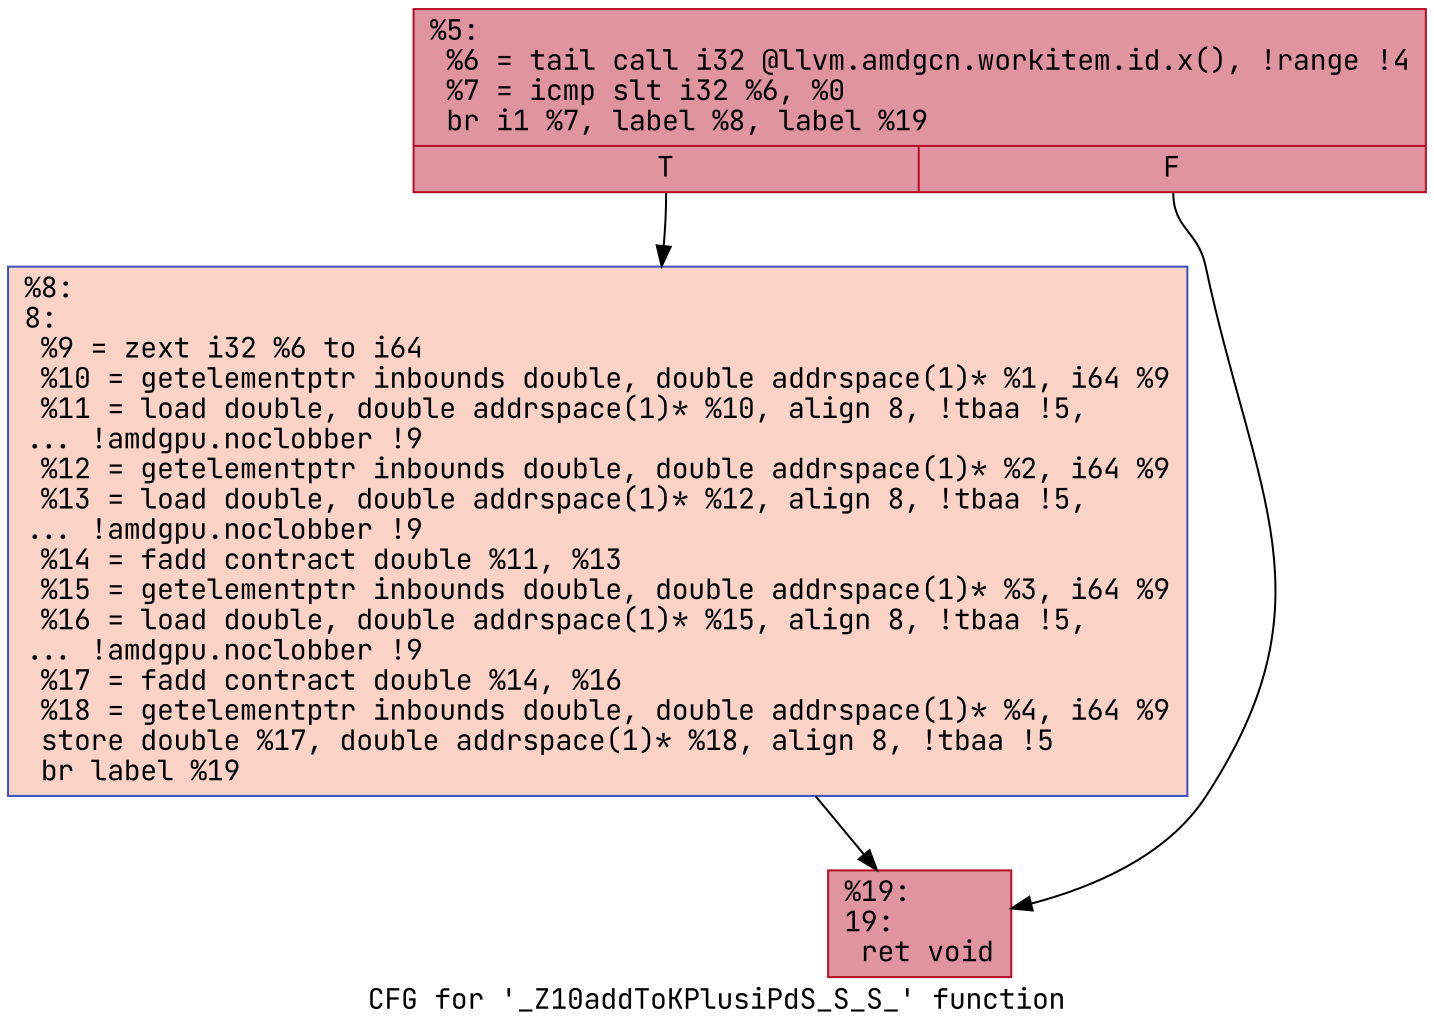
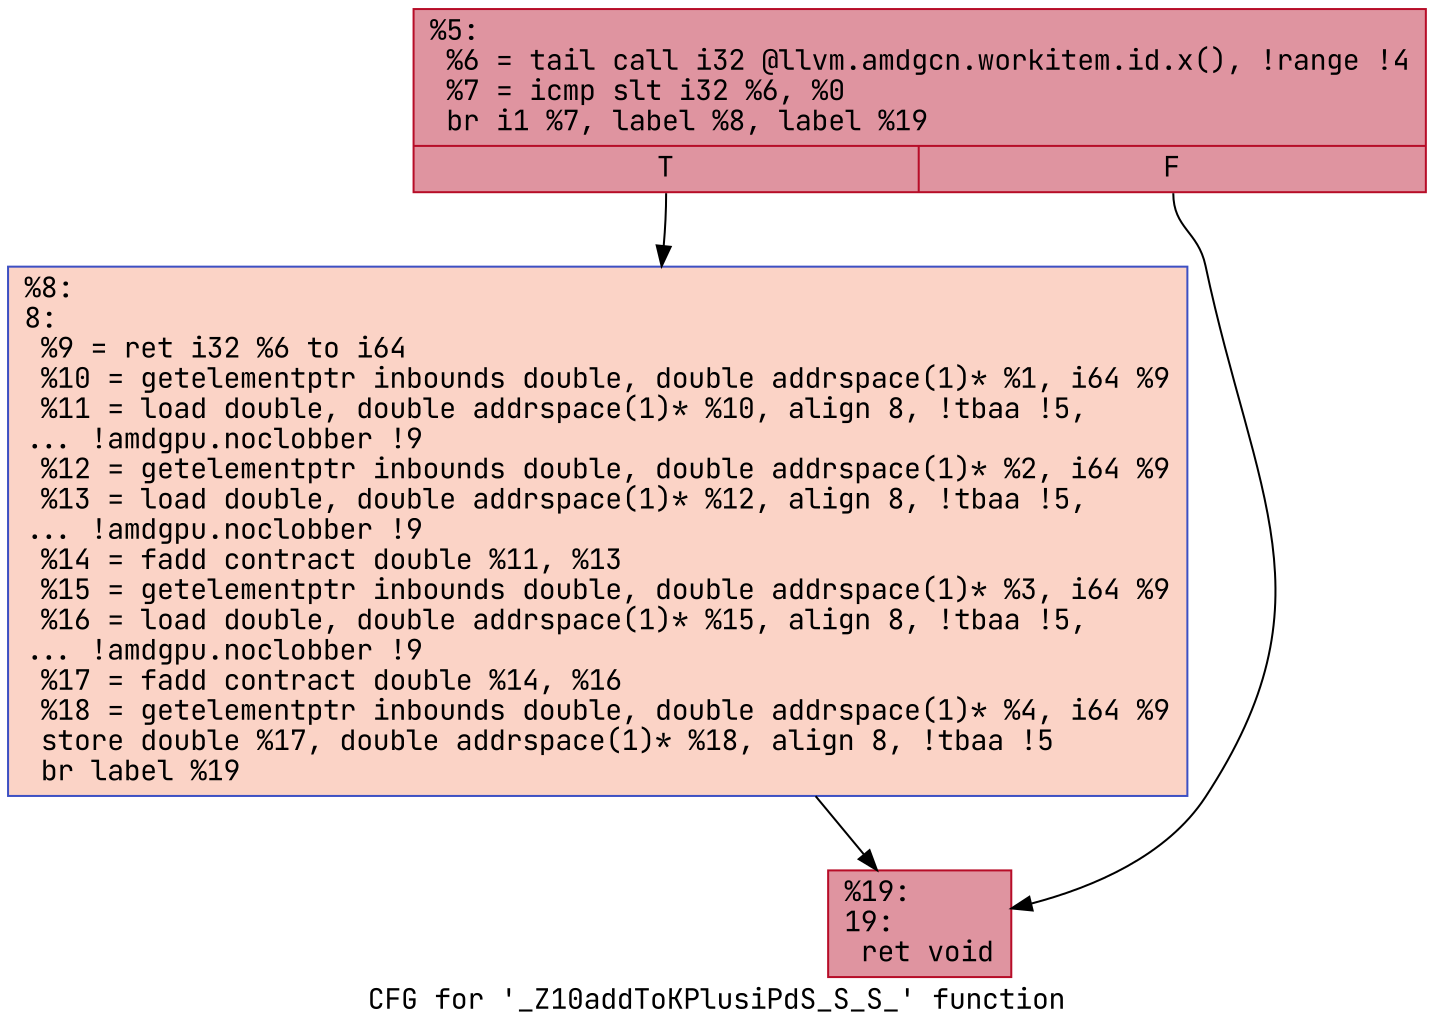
node "%8:": text "%9 = zext i32 %6 to i64" -> "%9 = ret i32 %6 to i64"
